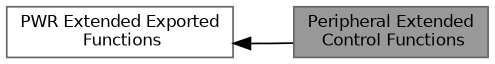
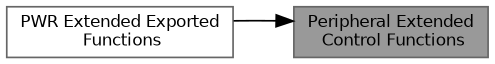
edge "Peripheral Extended Control Functions" -> "PWR Extended Exported Functions": reversed
